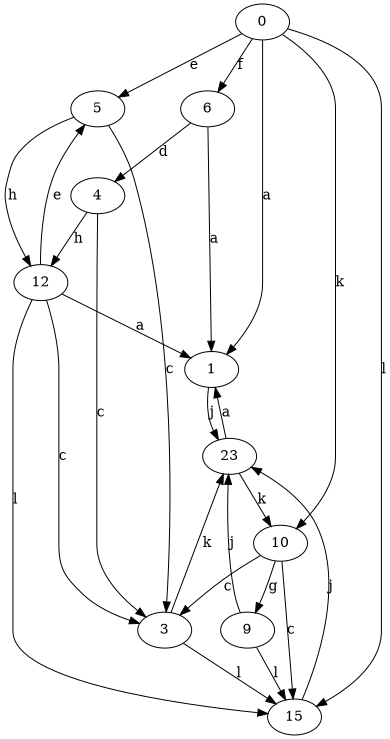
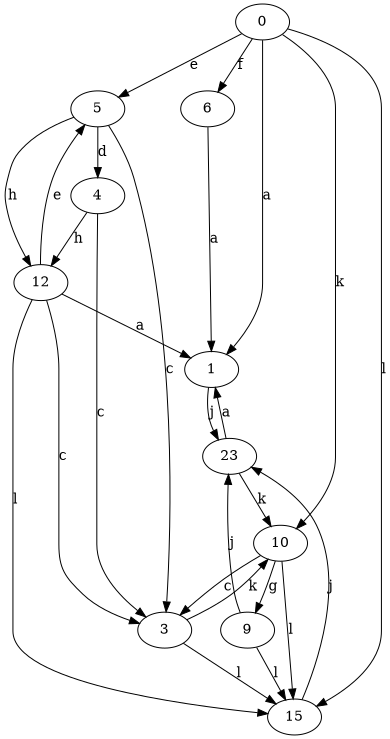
edge "6" -> "4": now "5" -> "4"
edge "3" -> "23": now "3" -> "10"
edge "10" -> "15": label "c" -> "l"
